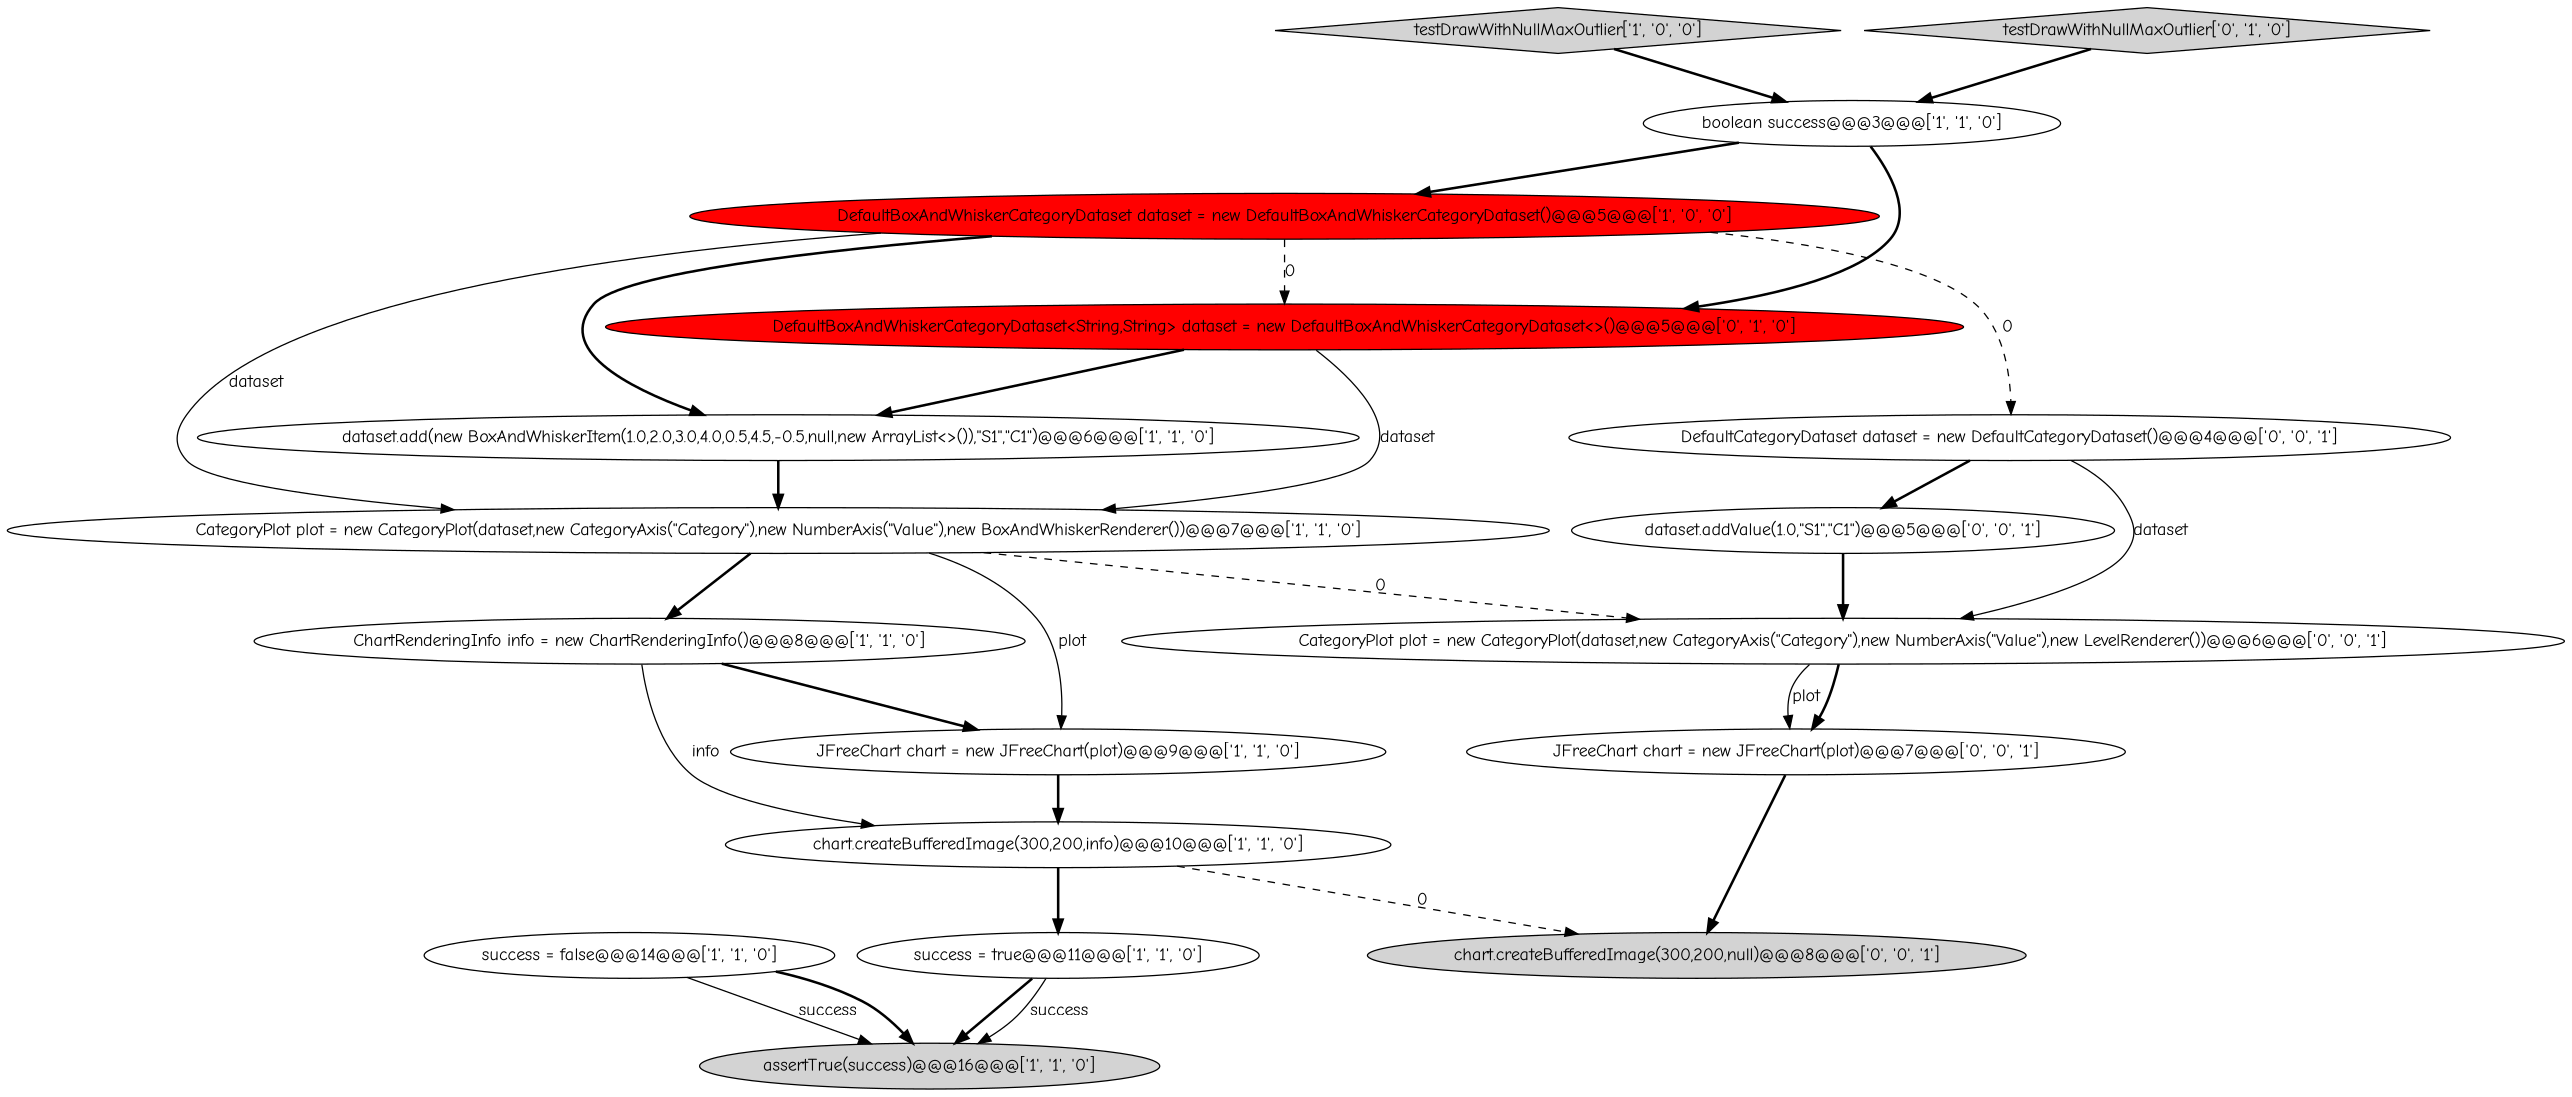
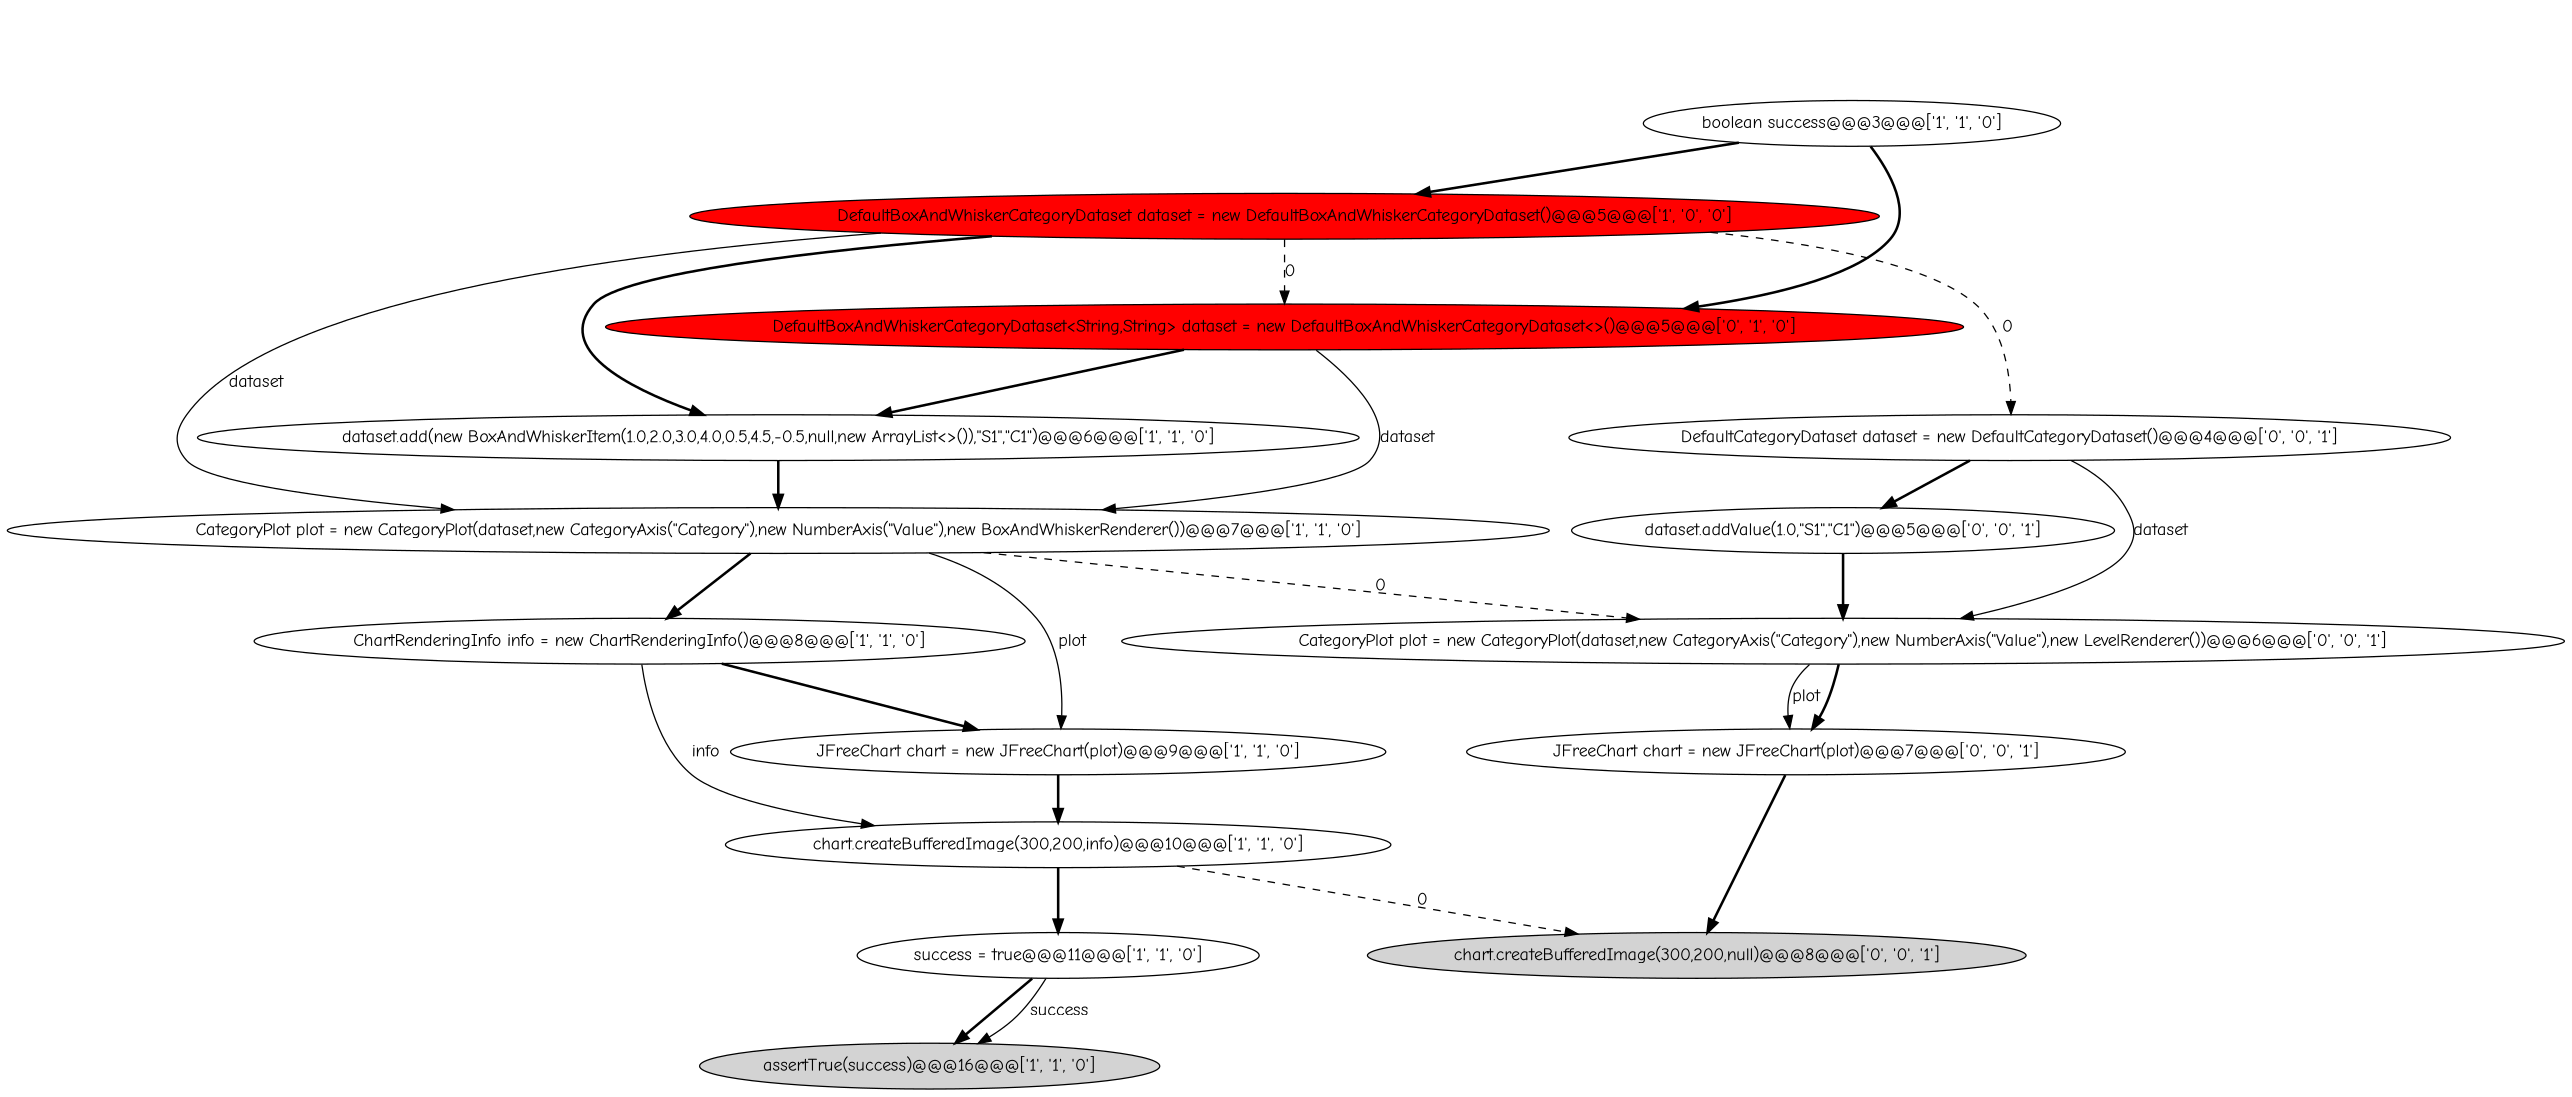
node "testDrawWithNullMaxOutlier['1', '0', '0']": removed
node "testDrawWithNullMaxOutlier['0', '1', '0']": removed
node "success = false@@@14@@@['1', '1', '0']": removed
